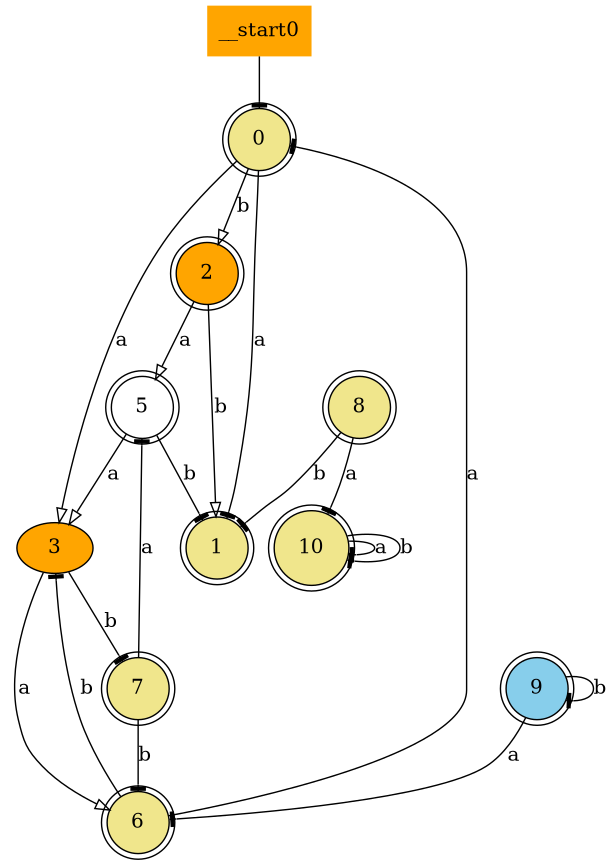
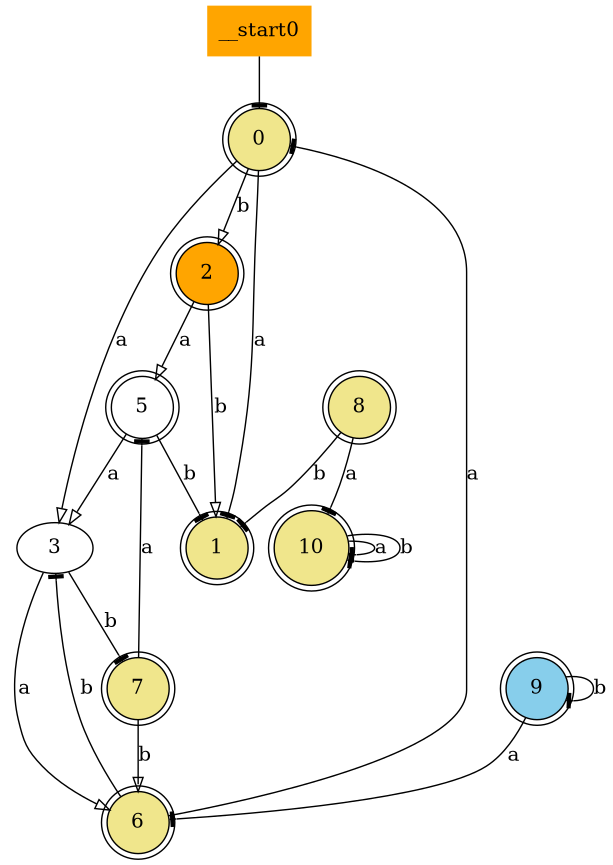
node "3": fillcolor orange -> white
edge "7" -> "6": arrowhead tee -> onormal
